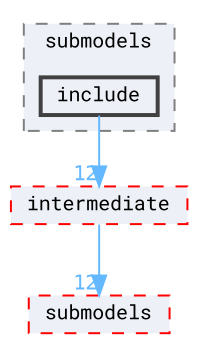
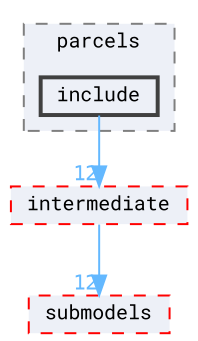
cluster "submodels": label "submodels" -> "parcels"
